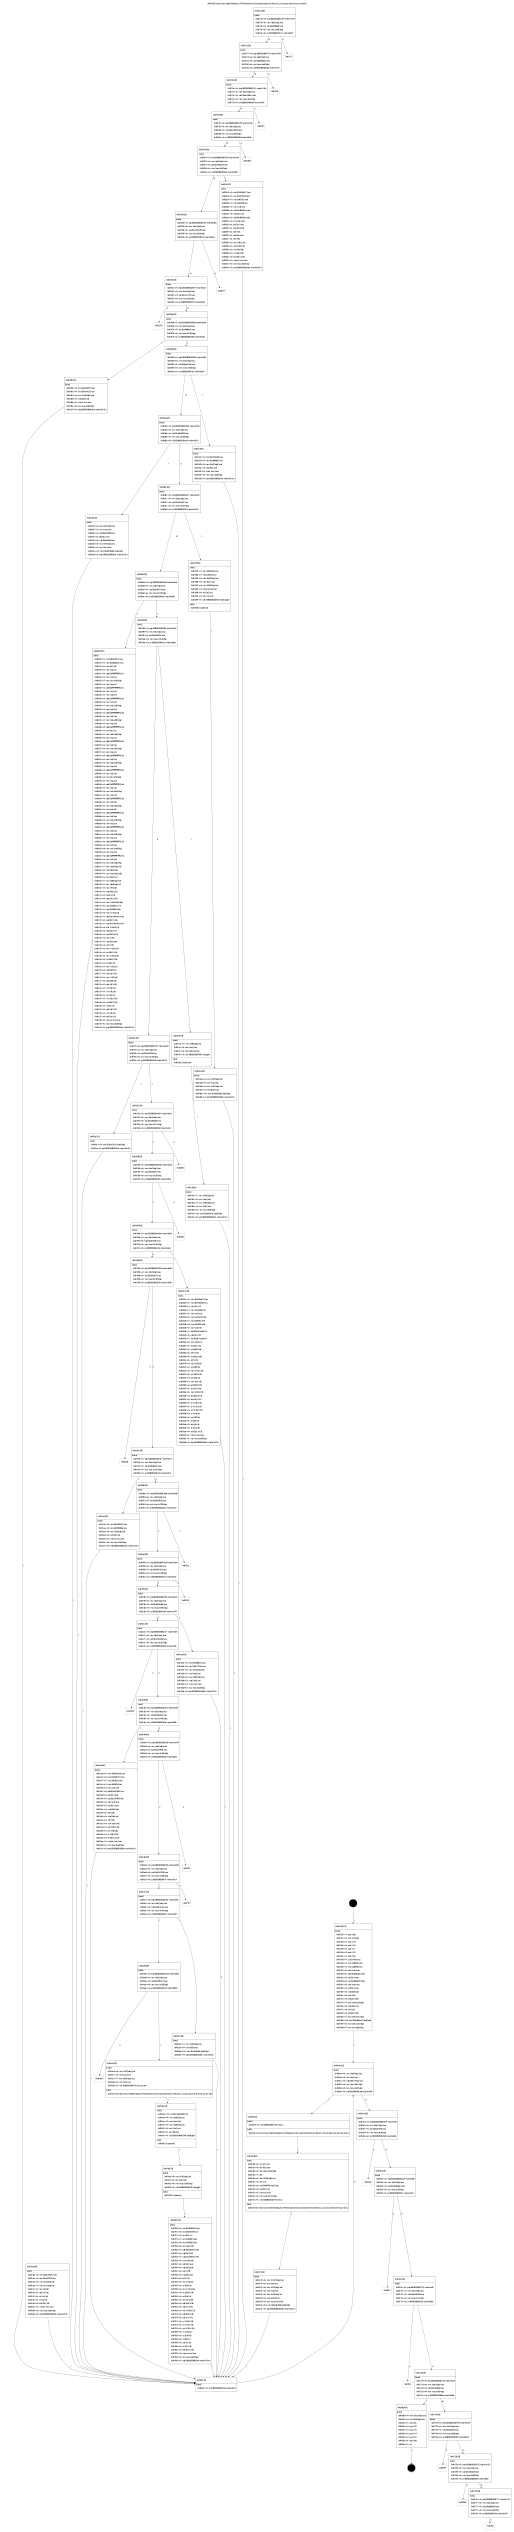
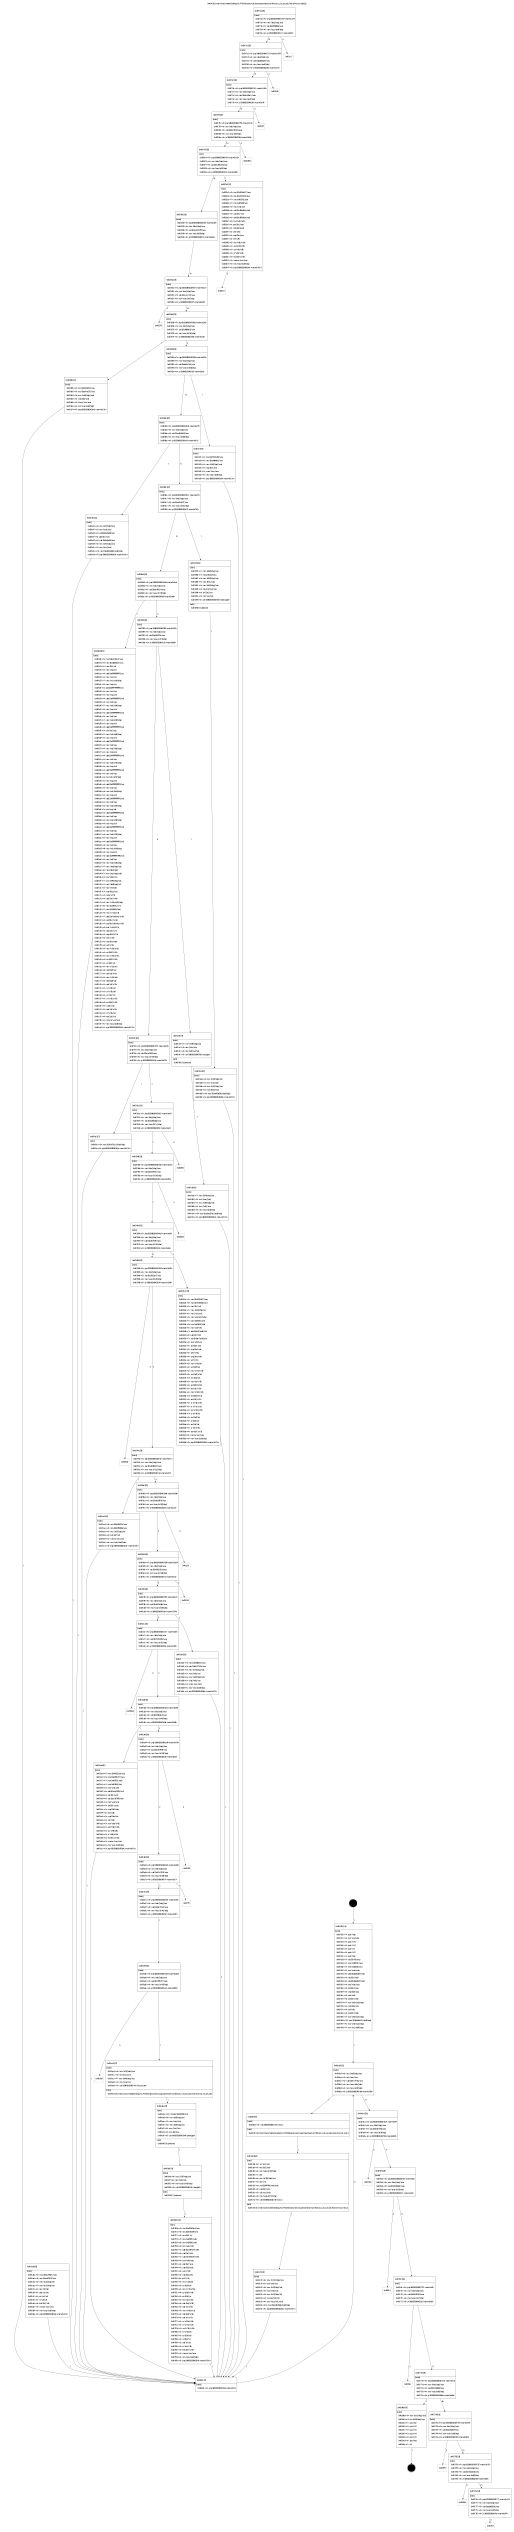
edge "0x401830 [28]" -> "0x40221e": now "0x4023c3 [91]" -> "0x40221e"
node "0x4023a7 [28]": removed
